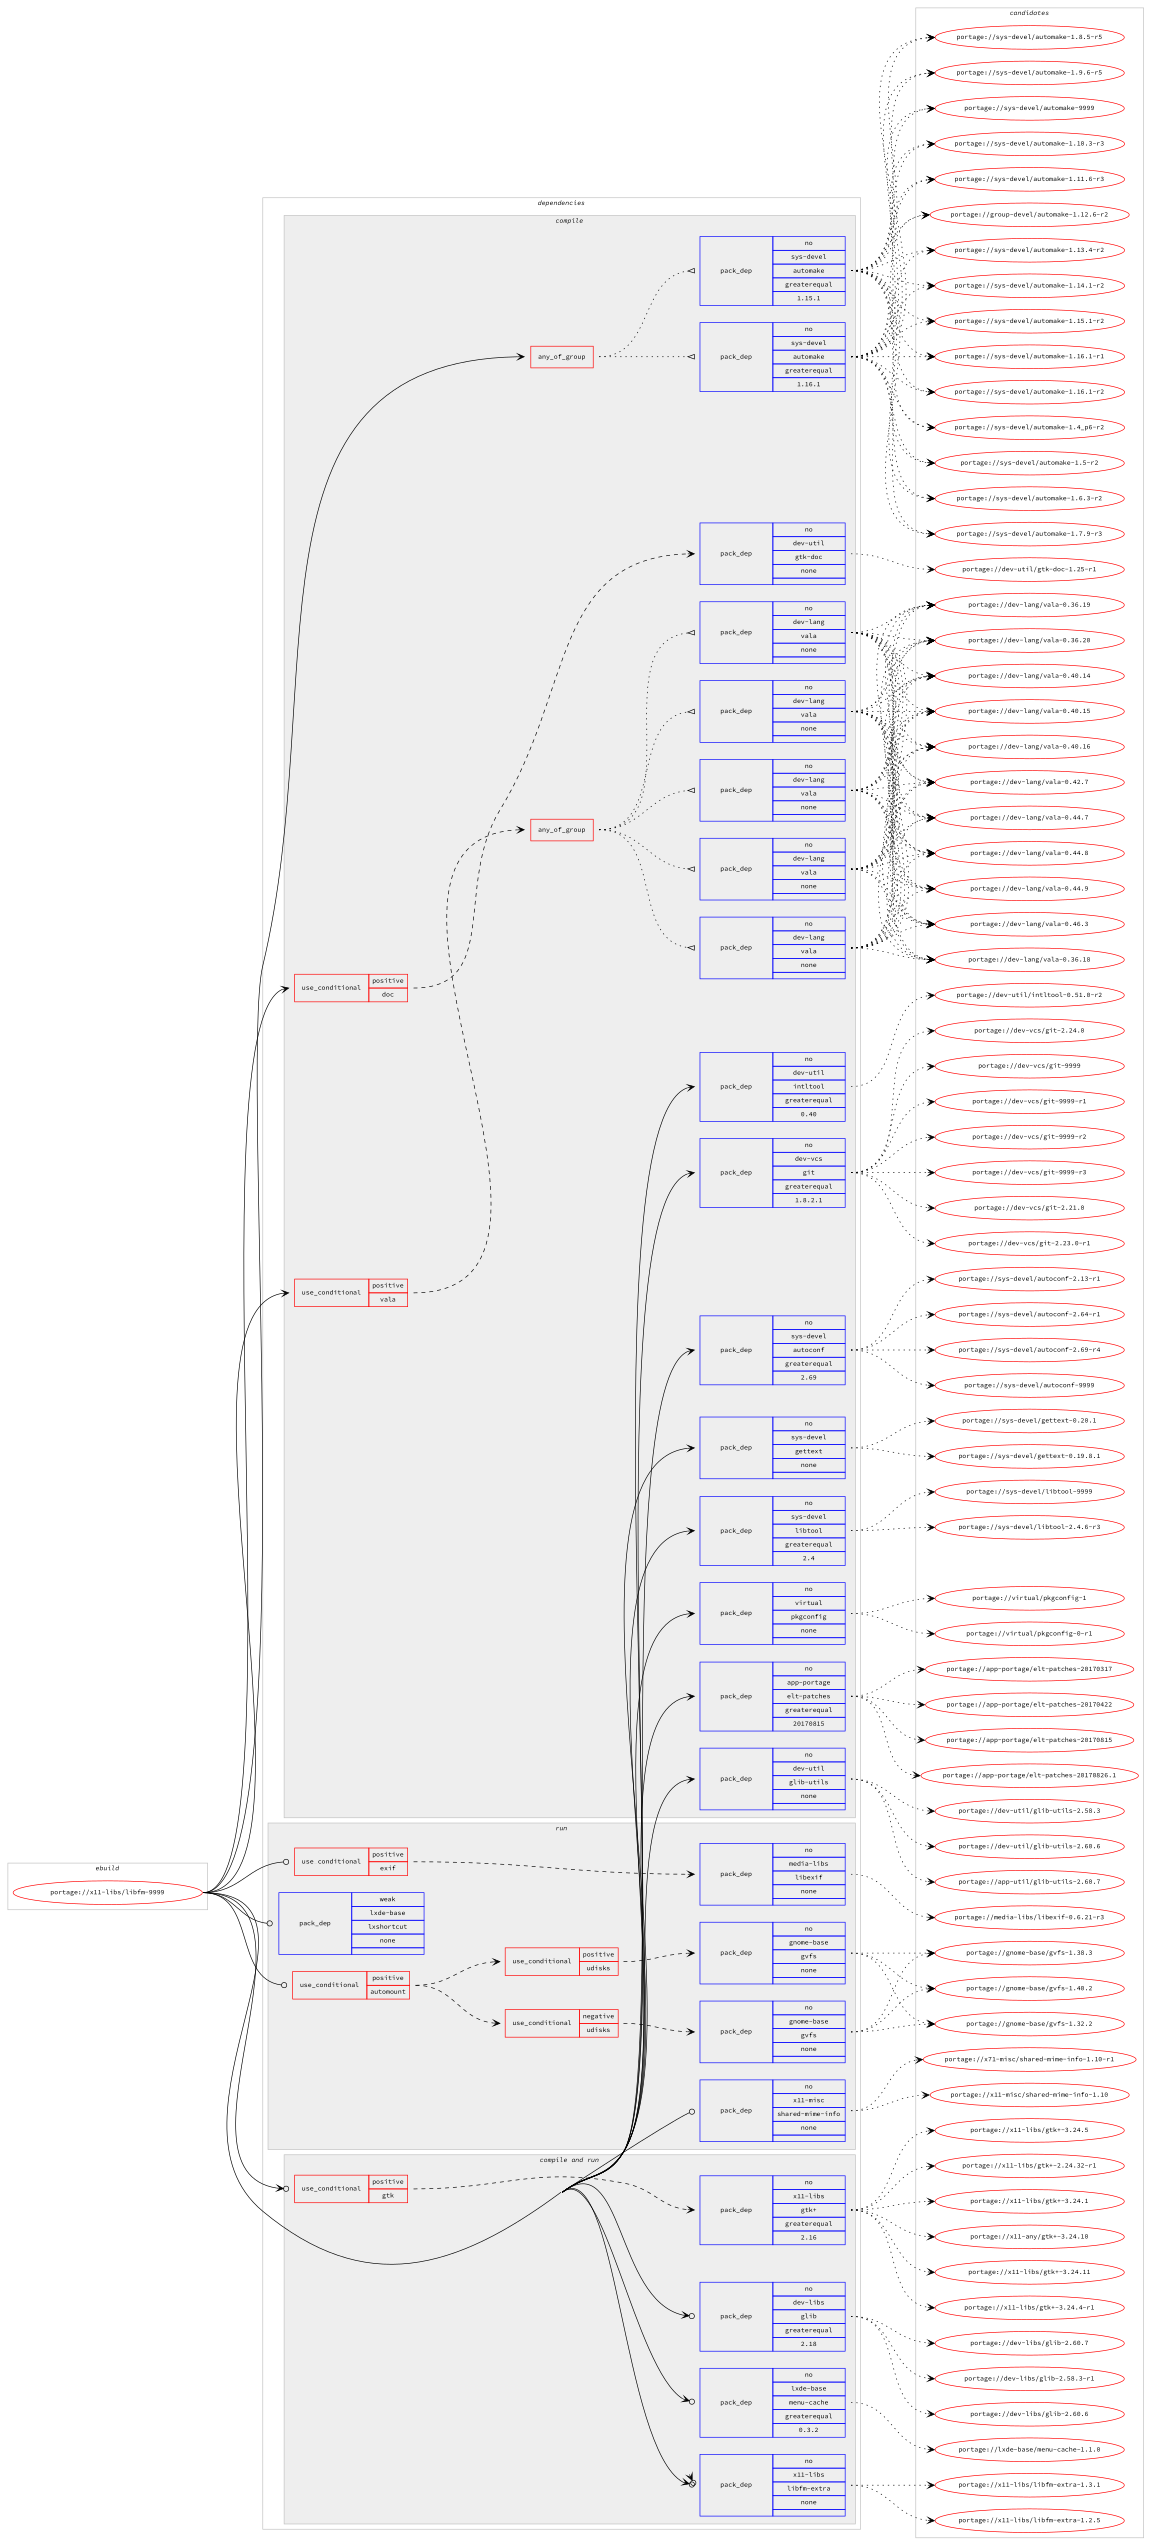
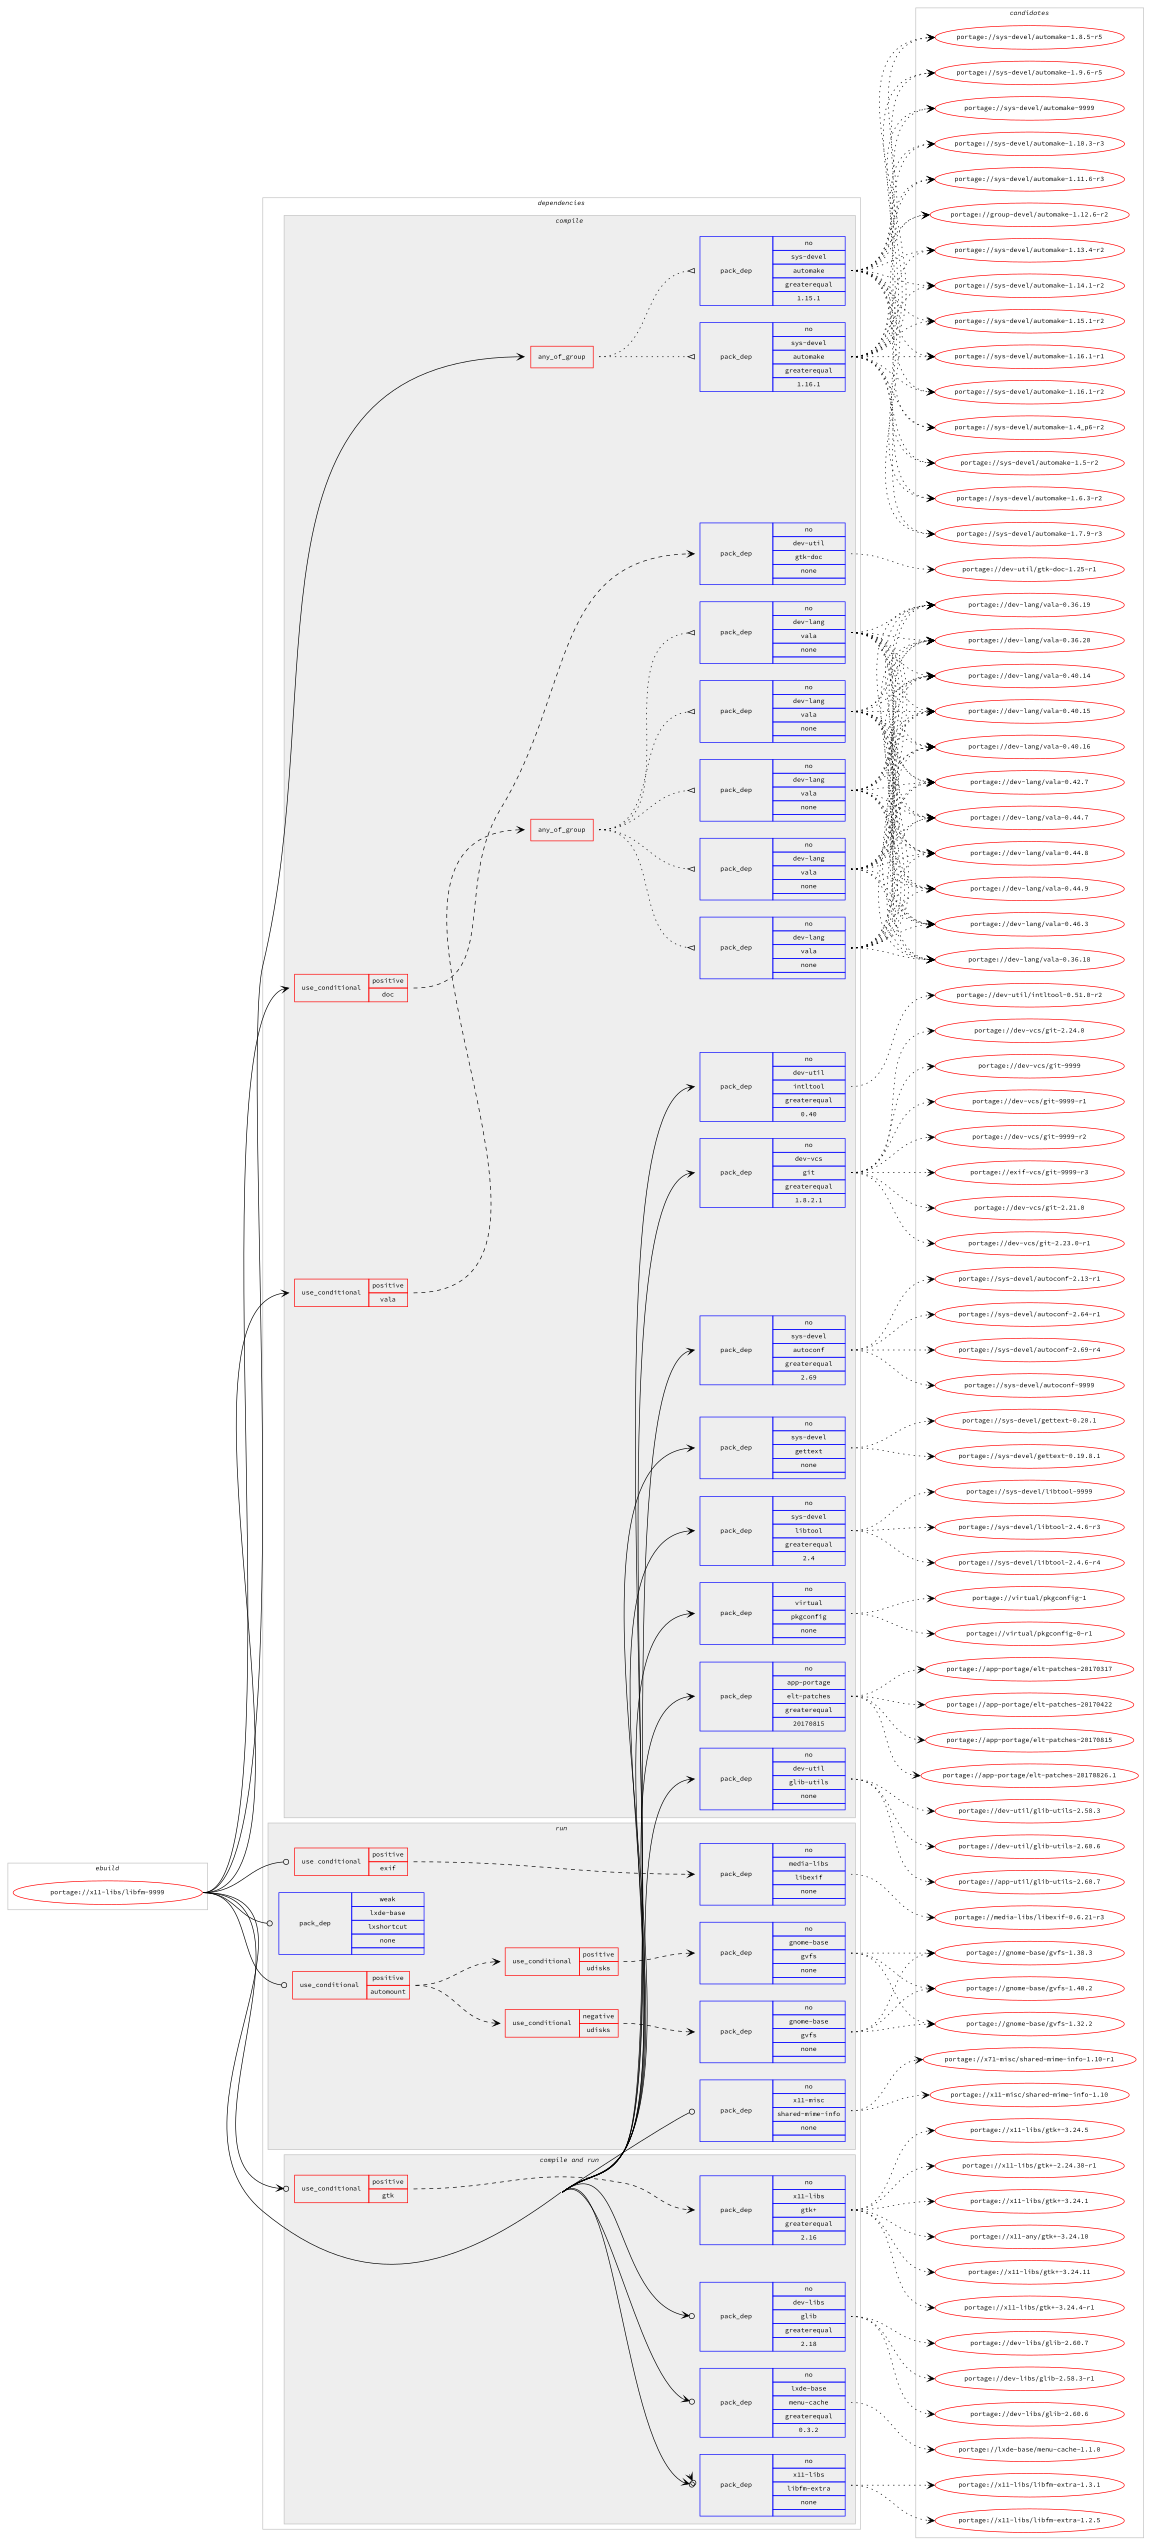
node "portage://dev-vcs/git-9999-r3": label "portage://dev-vcs/git-9999-r3" -> "portage://exif-vcs/git-9999-r3"
node "portage://sys-devel/libtool-2.4.6-r4": added
node "portage://x11-libs/gtk+-2.24.32-r1": label "portage://x11-libs/gtk+-2.24.32-r1" -> "portage://x11-libs/gtk+-2.24.30-r1"
